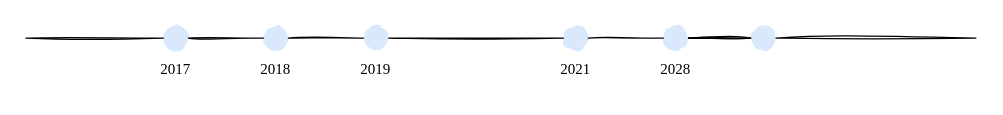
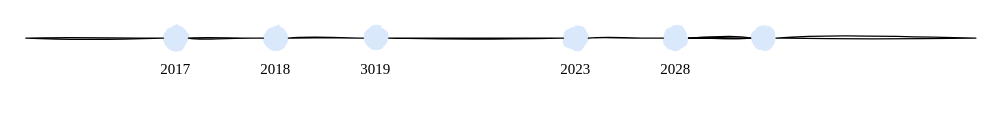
node "2019": label "2019" -> "3019"
node "2021": label "2021" -> "2023"
